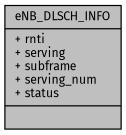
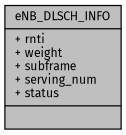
node "eNB_DLSCH_INFO": text "+ serving" -> "+ weight"
